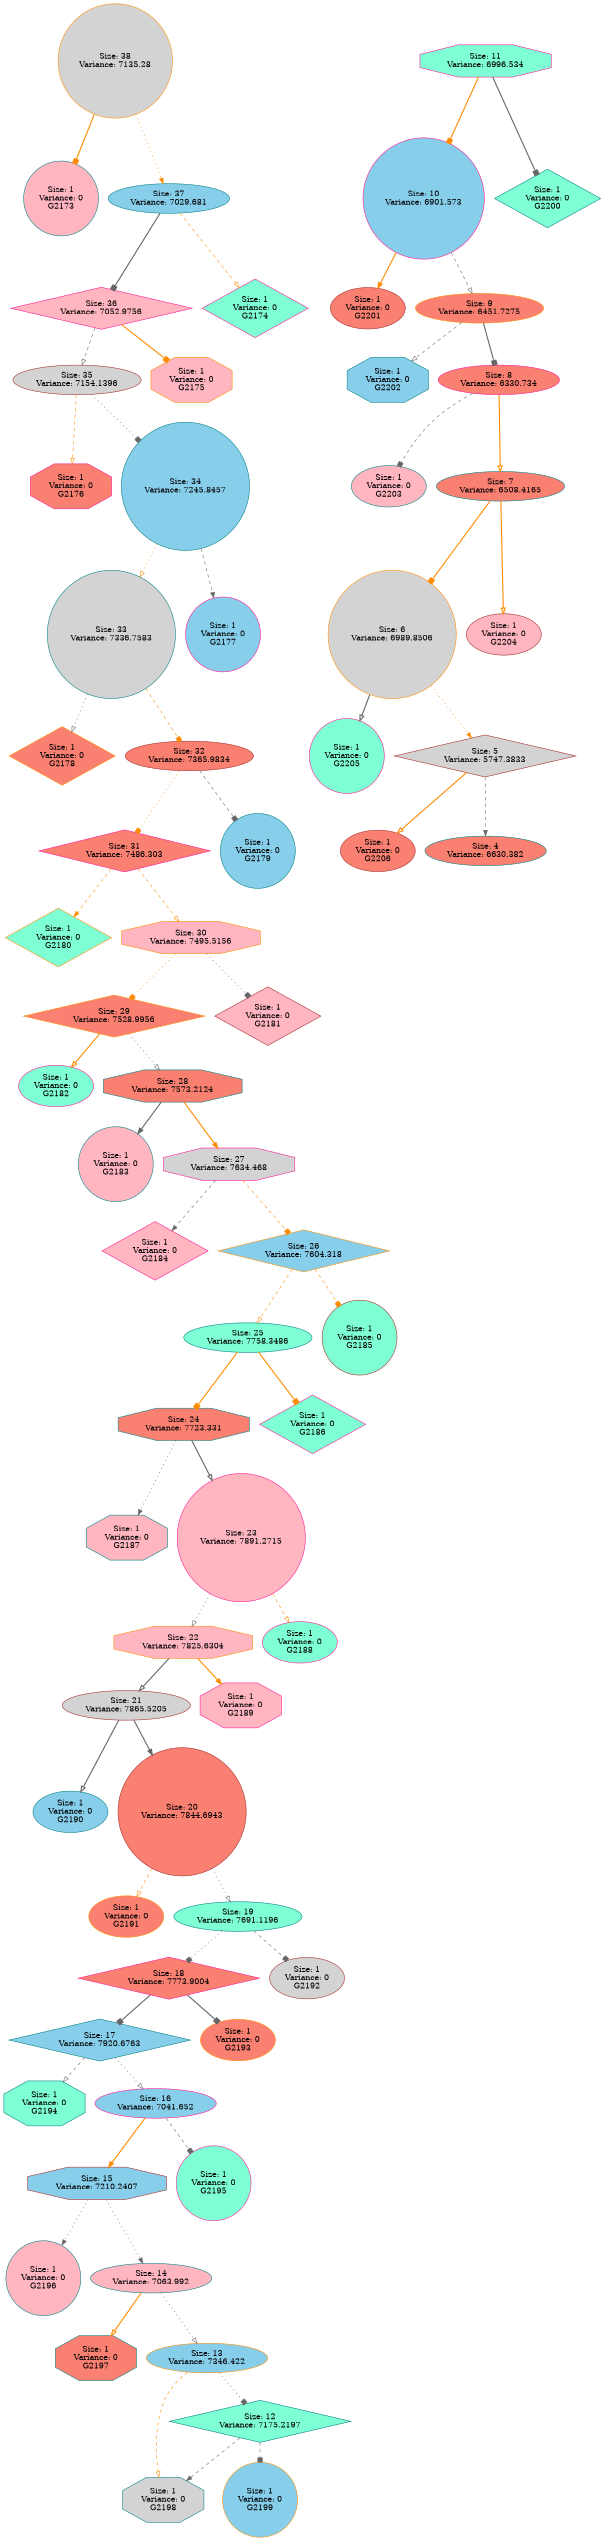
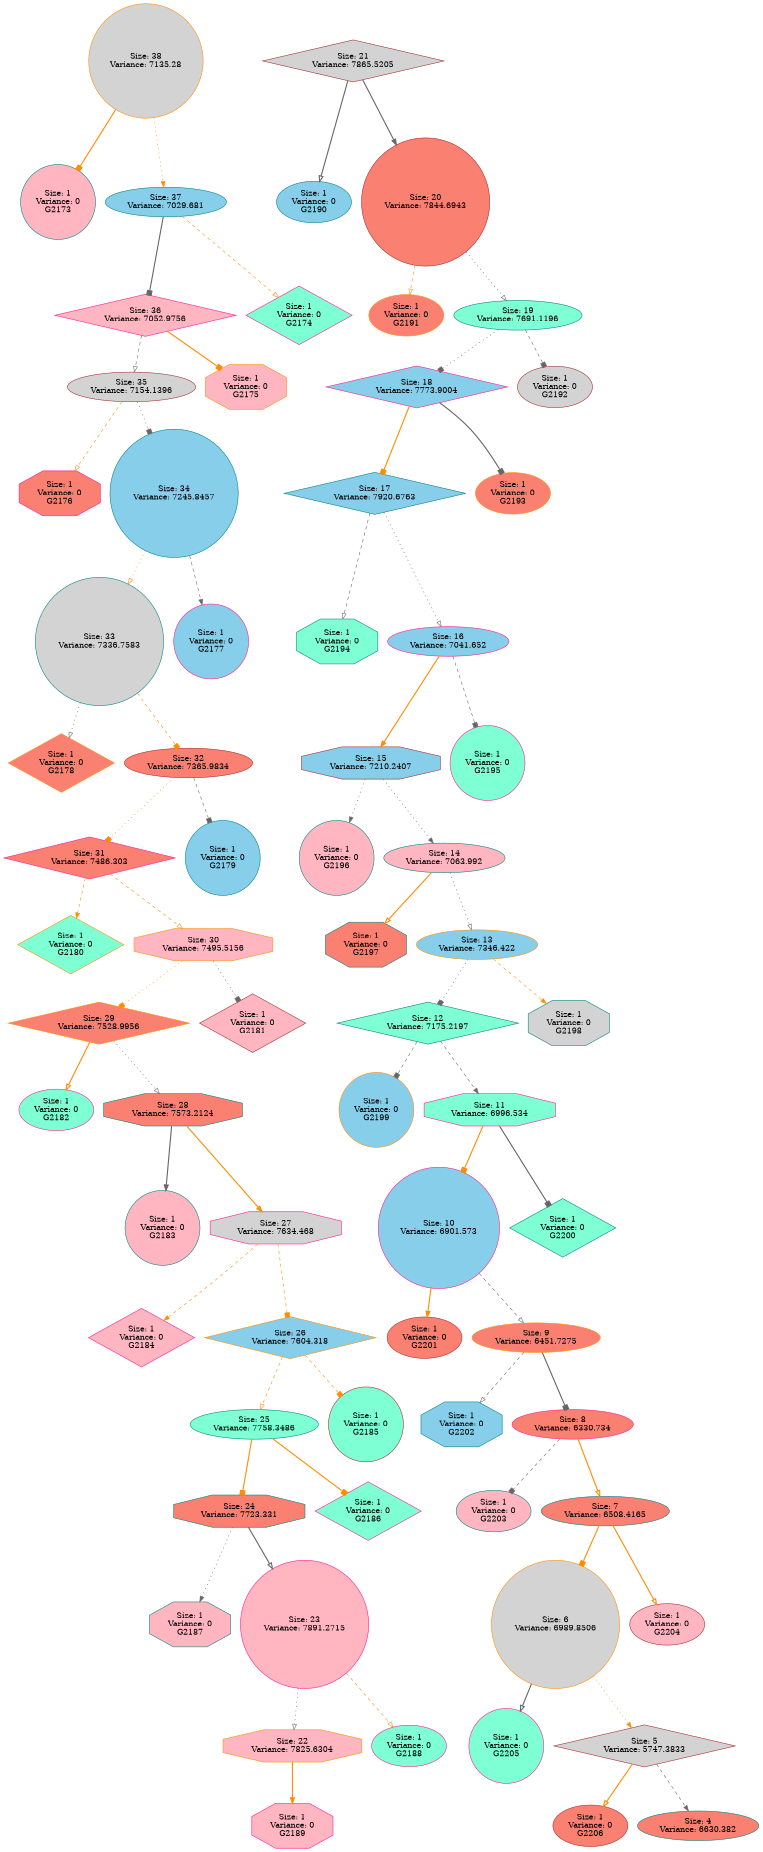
edge "Size: 27 Variance: 7634.468" -> "Size: 1 Variance: 0 G2184": color gray40 -> darkorange
edge "Size: 22 Variance: 7825.6304" -> "Size: 21 Variance: 7865.5205": removed
node "Size: 21 Variance: 7865.5205": shape ellipse -> diamond
node "Size: 18 Variance: 7773.9004": fillcolor salmon -> skyblue
edge "Size: 18 Variance: 7773.9004" -> "Size: 17 Variance: 7920.6763": color gray40 -> darkorange
edge "Size: 13 Variance: 7346.422" -> "Size: 1 Variance: 0 G2198": arrowhead onormal -> normal
edge "Size: 12 Variance: 7175.2197" -> "Size: 1 Variance: 0 G2198": now "Size: 12 Variance: 7175.2197" -> "Size: 11 Variance: 6996.534"
